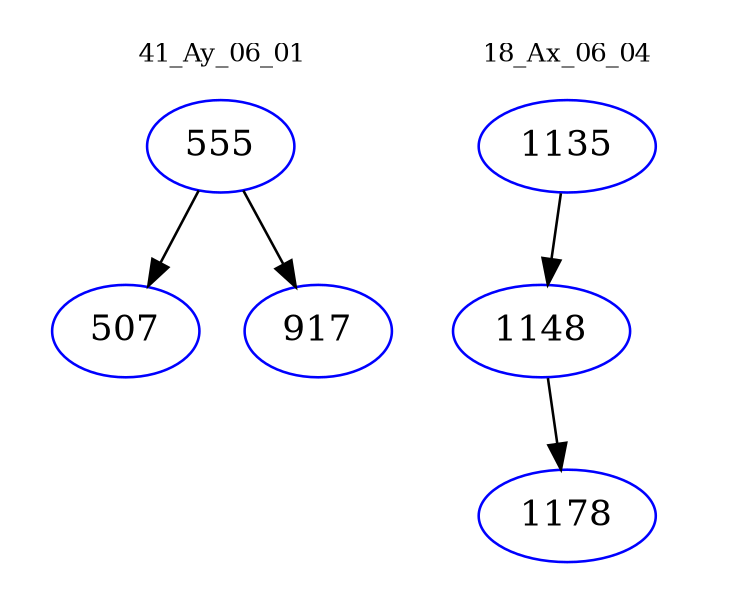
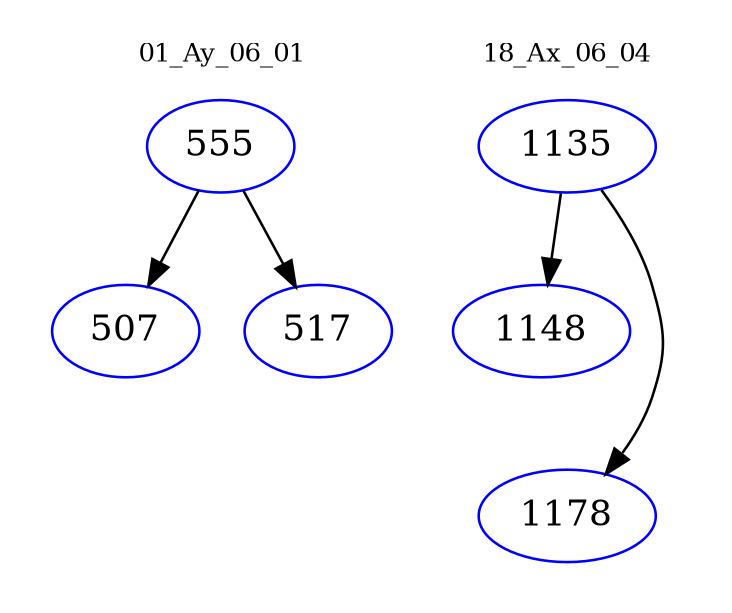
cluster "41_Ay_06_01": label "41_Ay_06_01" -> "01_Ay_06_01"
node "917": label "917" -> "517"
edge "1148" -> "1178": now "1135" -> "1178"
